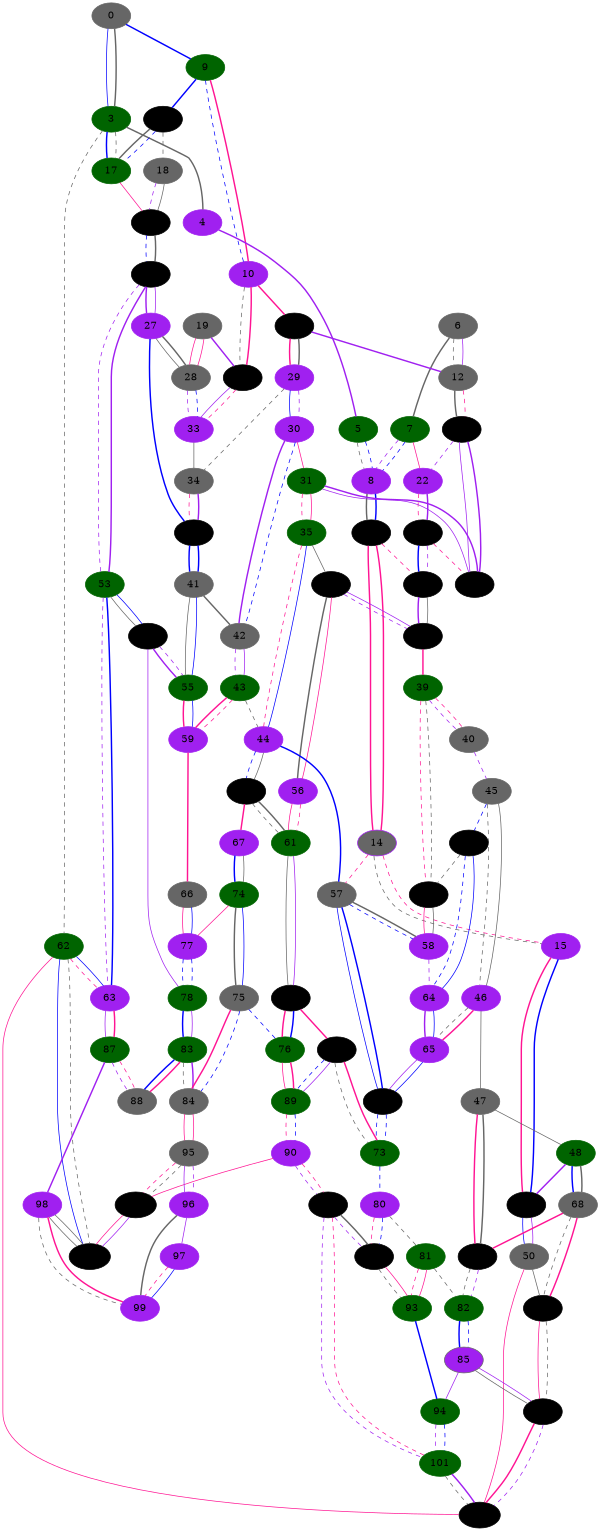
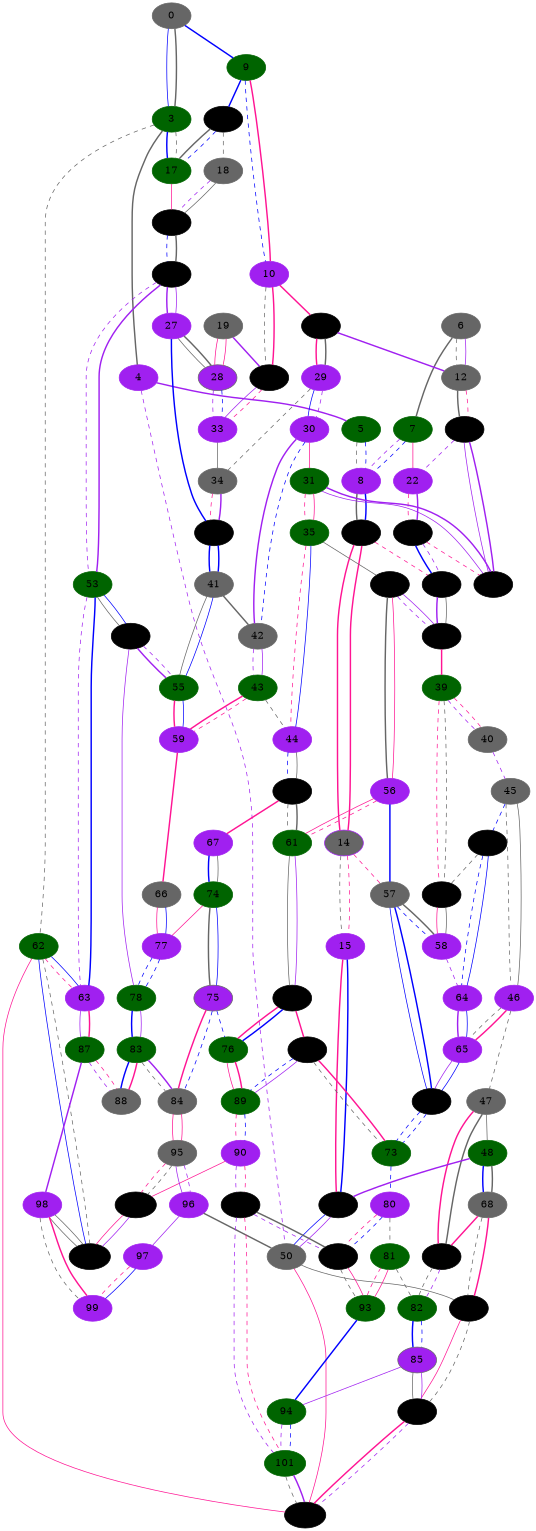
node "28": fillcolor gray40 -> purple
edge "44" -- "57": now "56" -- "57"
edge "4" -- "50": added
node "75": fillcolor gray40 -> purple
edge "46" -- "47": style solid -> dashed
edge "96" -- "99": now "96" -- "50"
